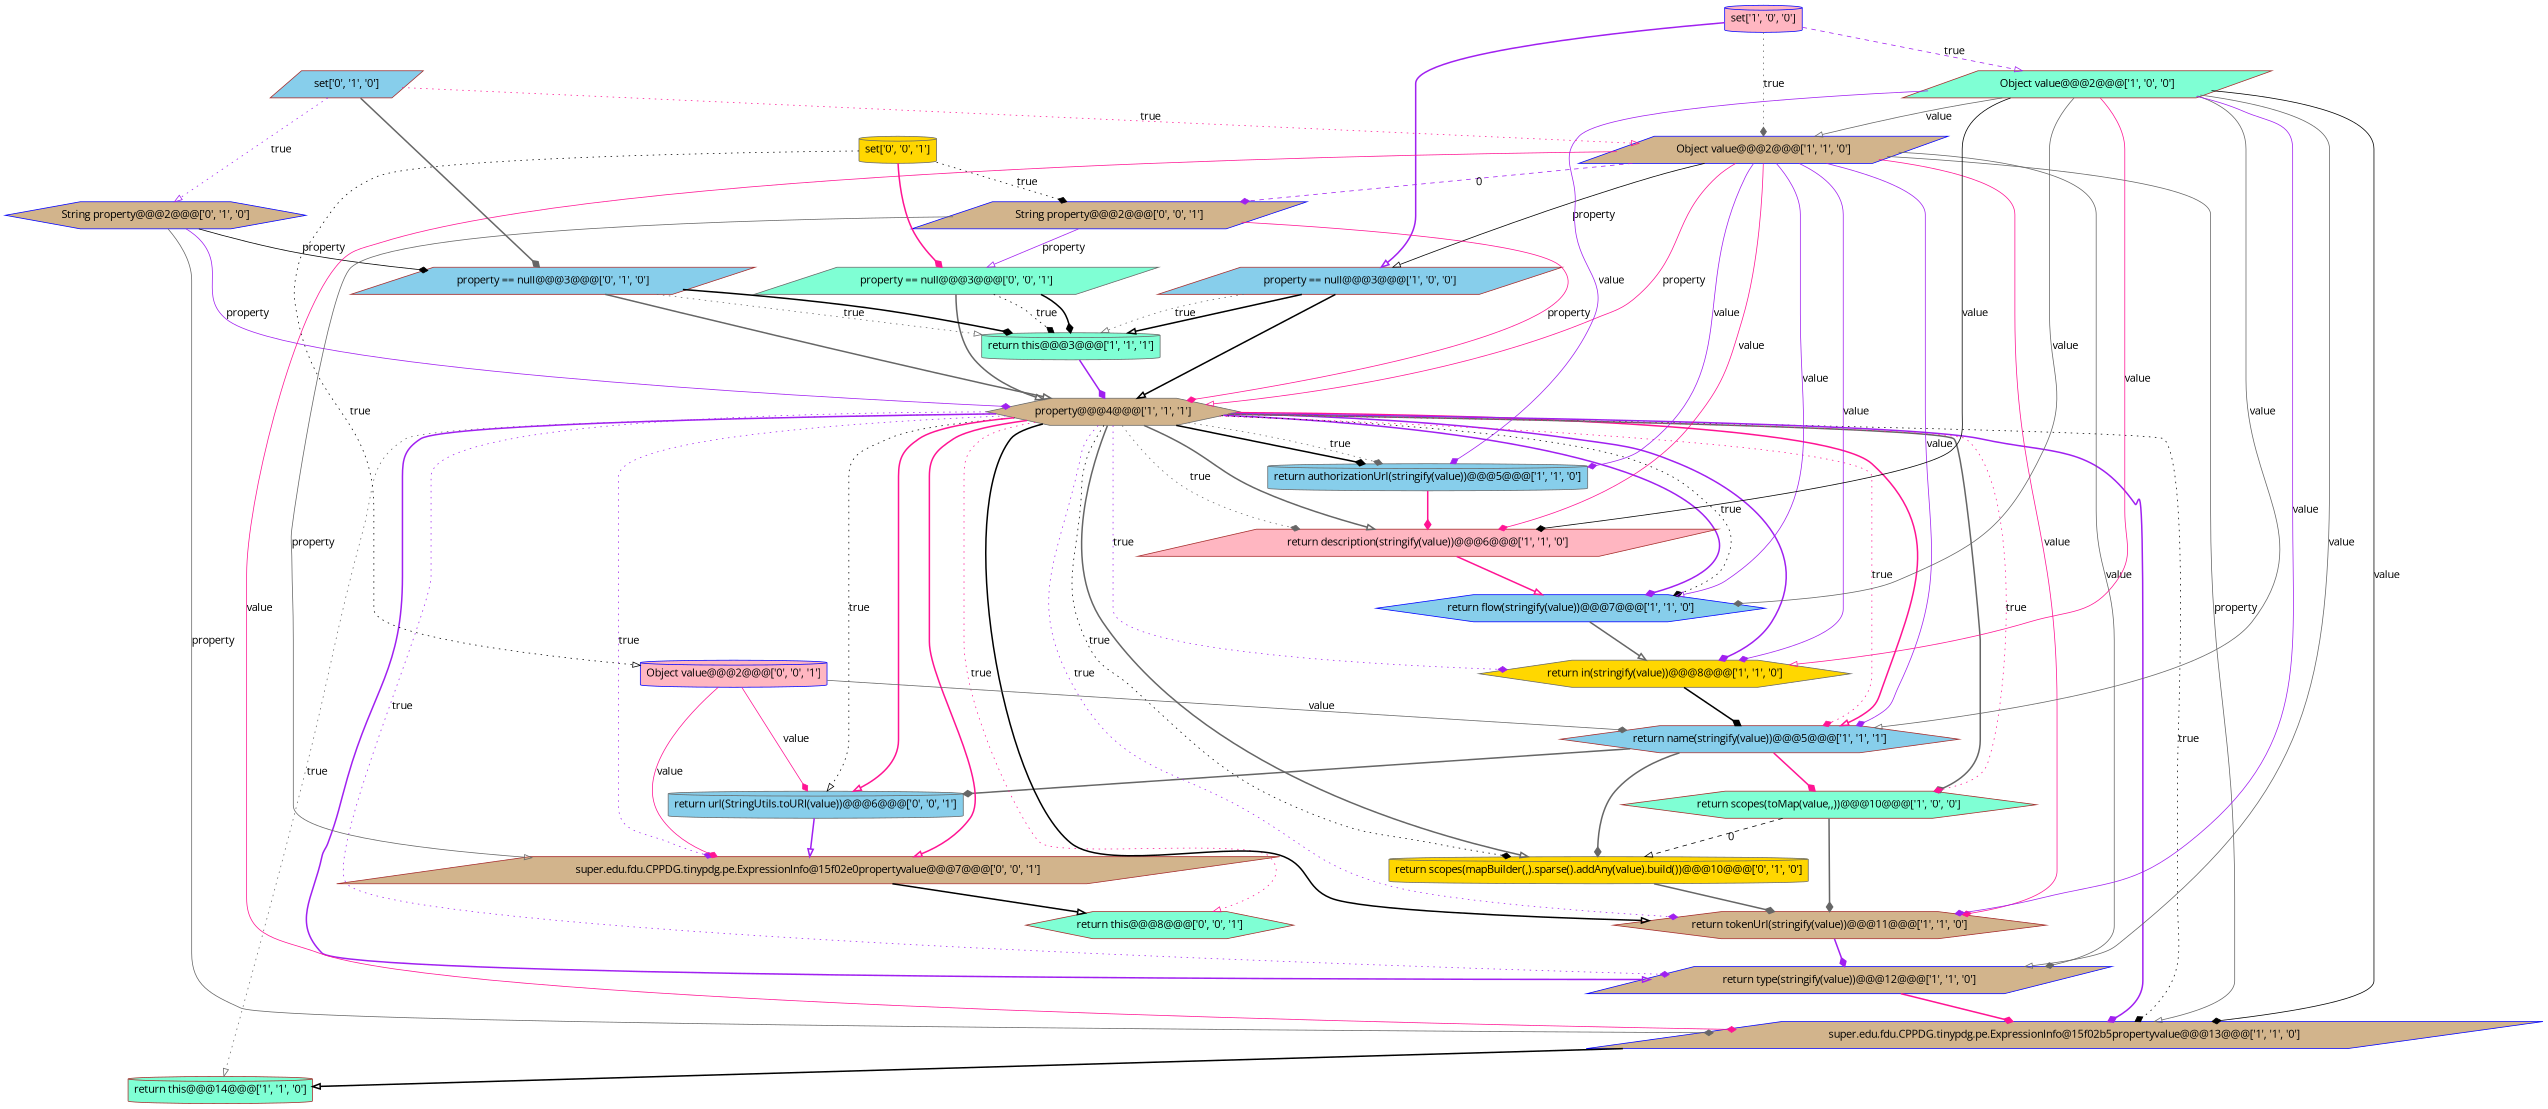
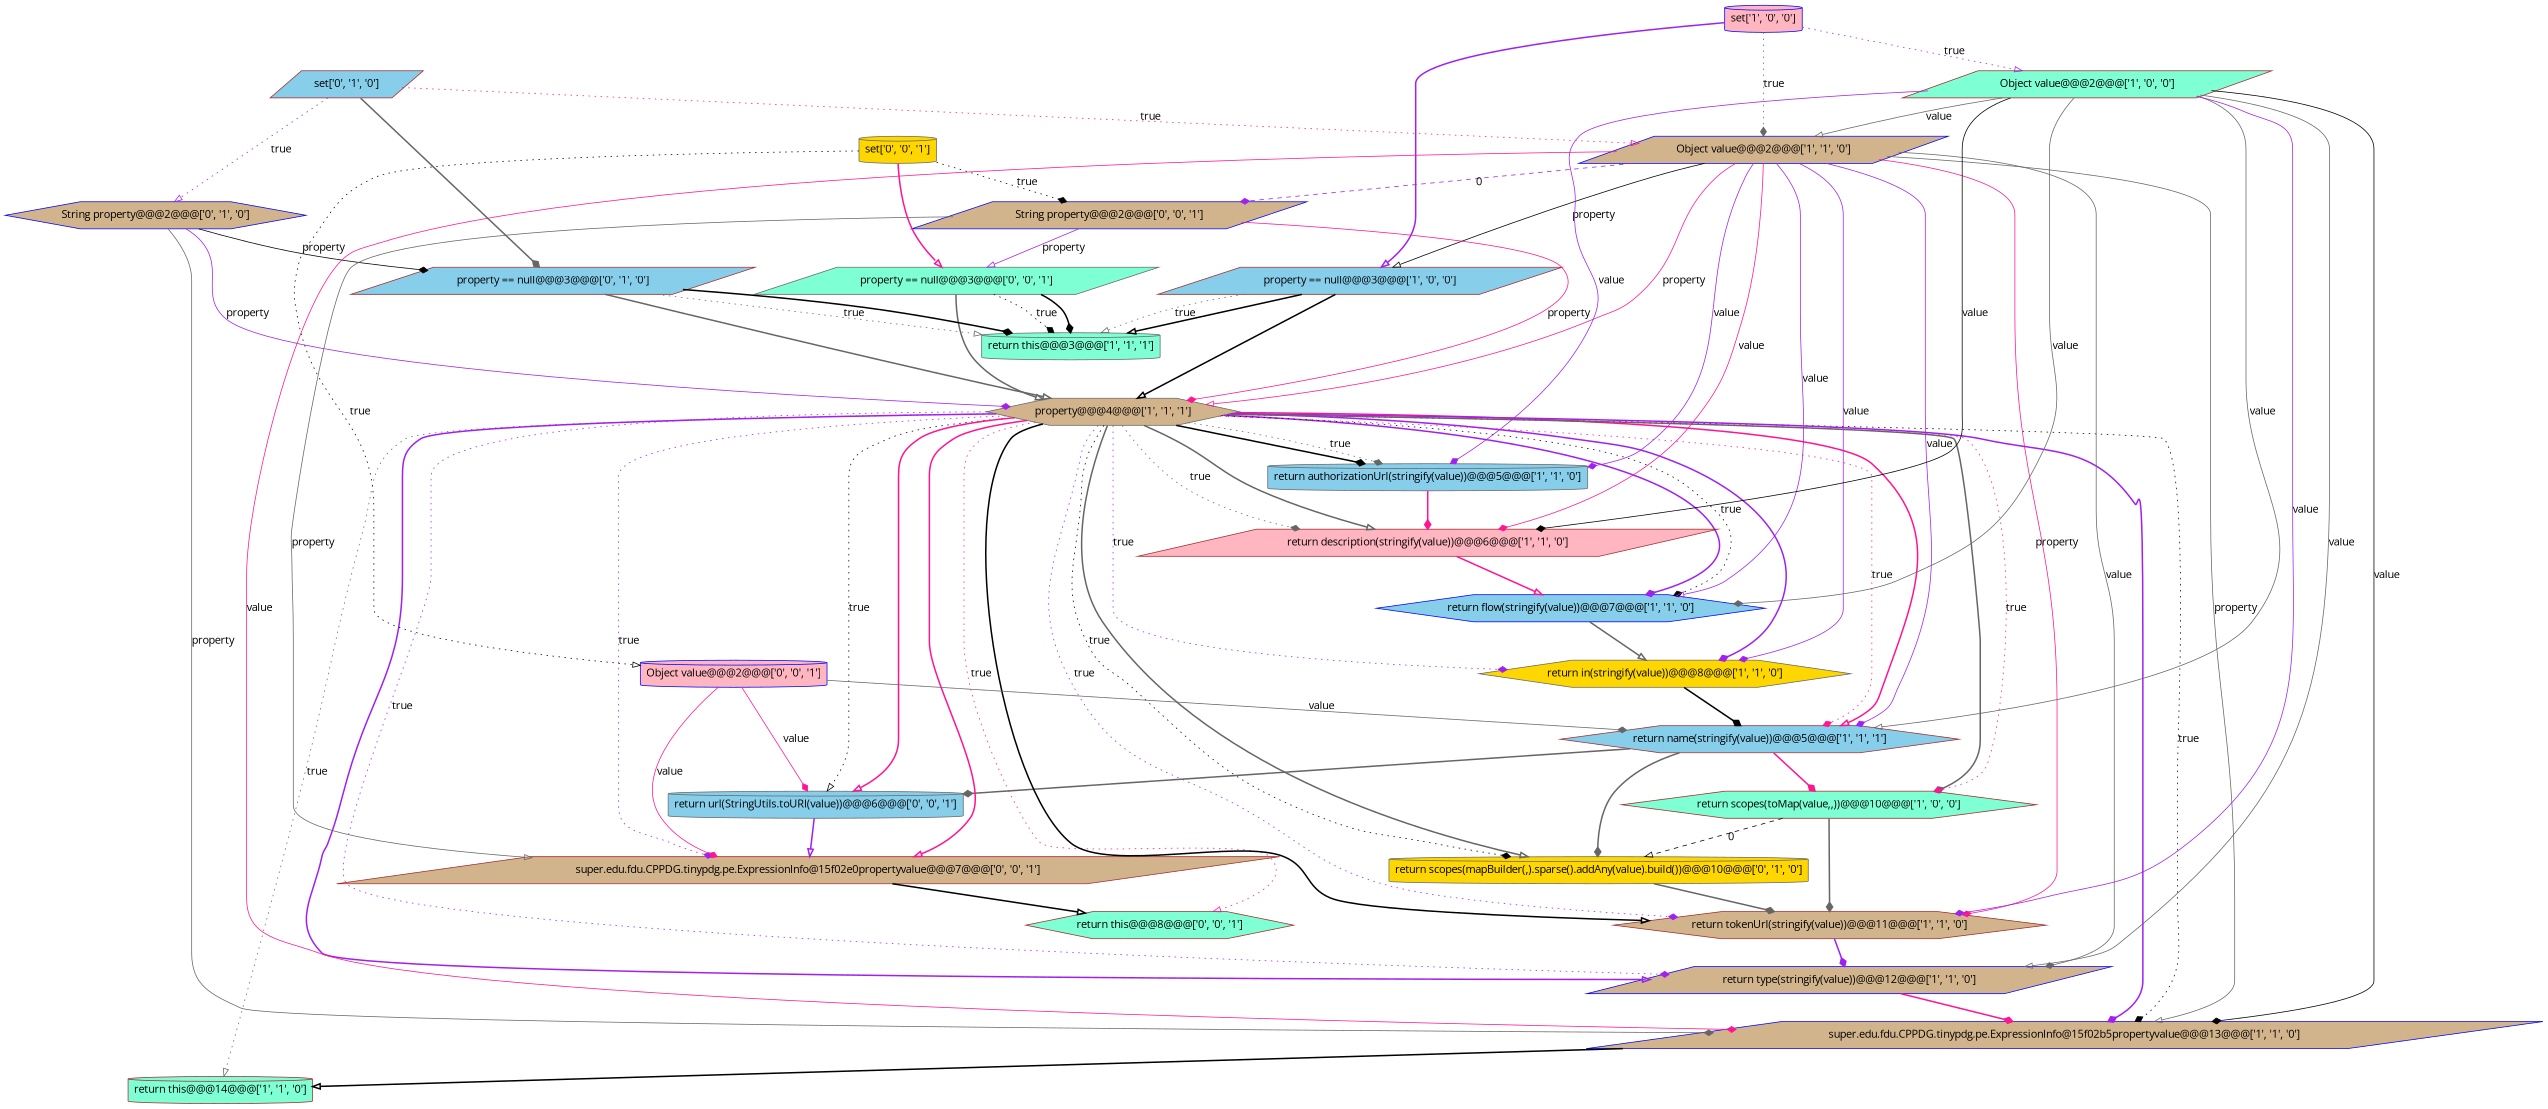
edge "set['1', '0', '0']" -> "Object value@@@2@@@['1', '0', '0']": style dashed -> dotted
edge "set['0', '0', '1']" -> "property == null@@@3@@@['0', '0', '1']": arrowhead diamond -> onormal
edge "return this@@@3@@@['1', '1', '1']" -> "property@@@4@@@['1', '1', '1']": removed
edge "Object value@@@2@@@['1', '0', '0']" -> "return in(stringify(value))@@@8@@@['1', '1', '0']": removed, label "value"
edge "Object value@@@2@@@['1', '1', '0']" -> "return tokenUrl(stringify(value))@@@11@@@['1', '1', '0']": label "value" -> "property"
